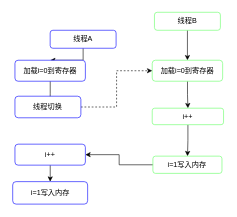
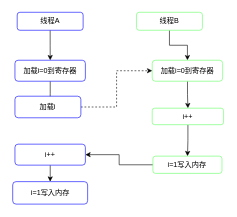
node "线程B": moved (188, 21) -> (170, 21)
node "线程A": moved (83, 39) -> (50, 21)
node "线程切换": label "线程切换" -> "加载i"
